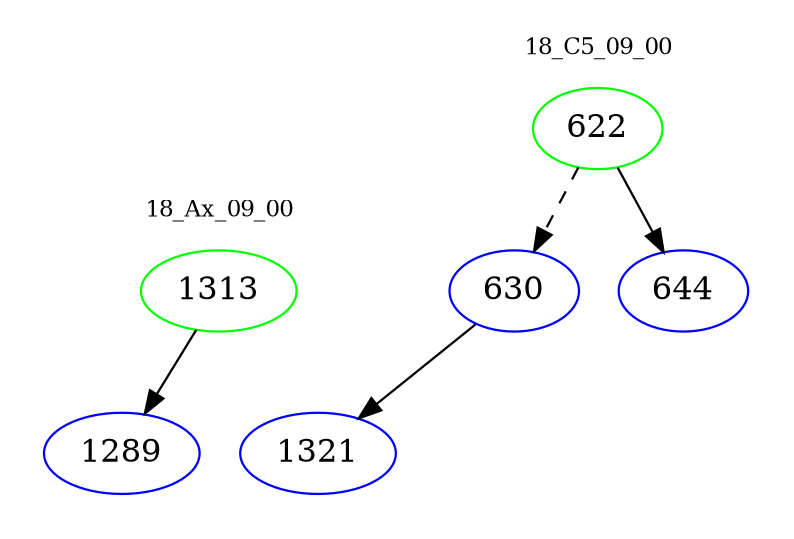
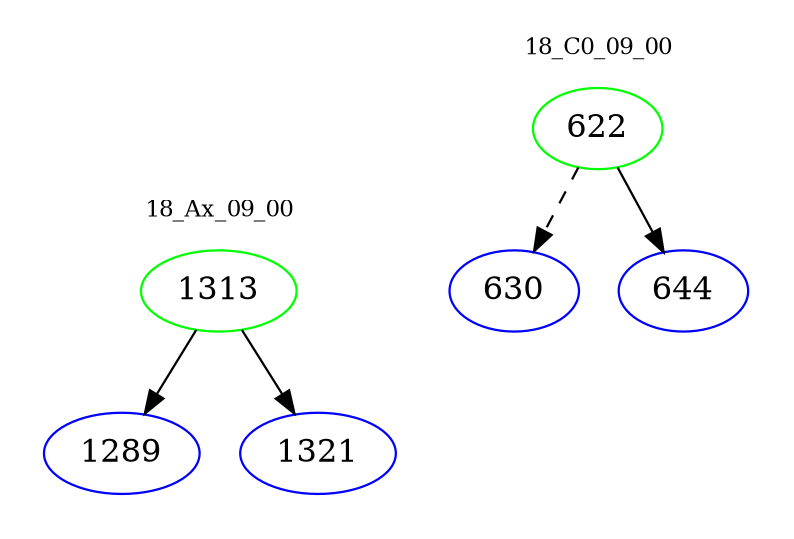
cluster "18_C5_09_00": label "18_C5_09_00" -> "18_C0_09_00"
edge "630" -> "1321": now "1313" -> "1321"
